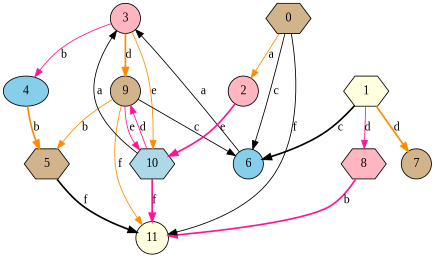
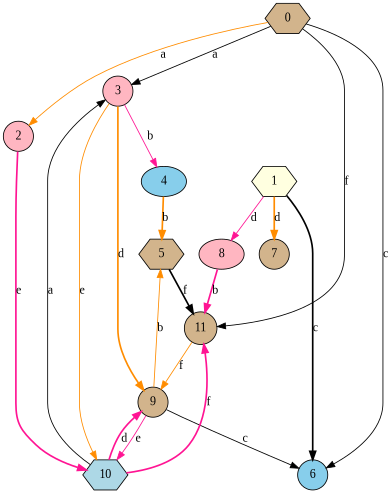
edge "6" -> "3": now "0" -> "3"
edge "10" -> "9": style solid -> bold
edge "9" -> "11": reversed
node "8": shape hexagon -> ellipse
node "11": fillcolor lightyellow -> tan
